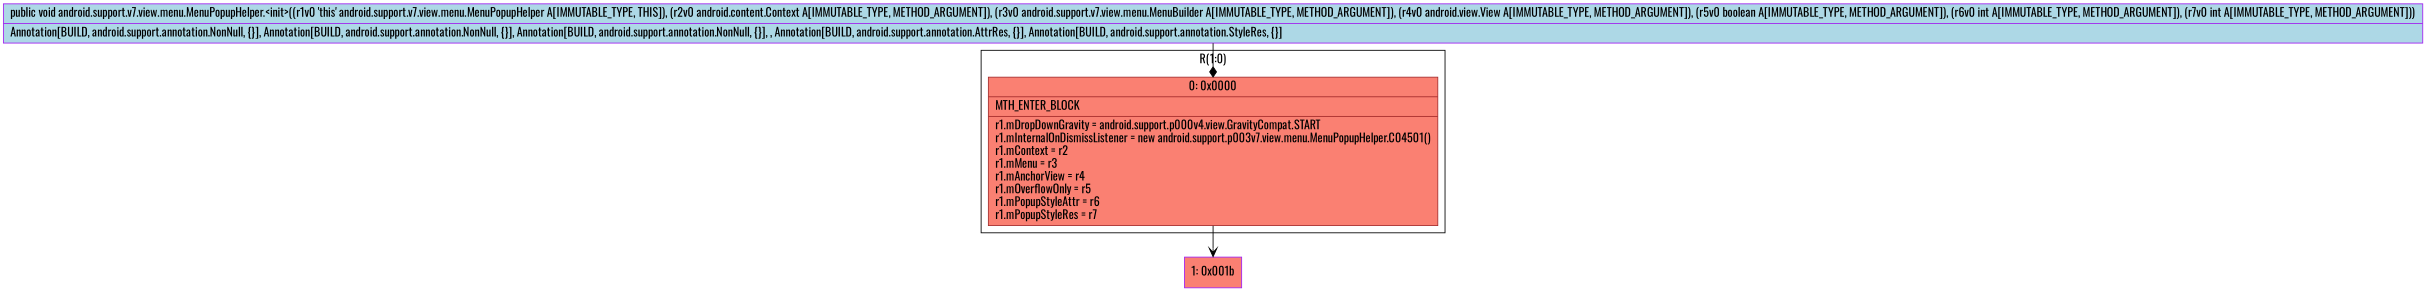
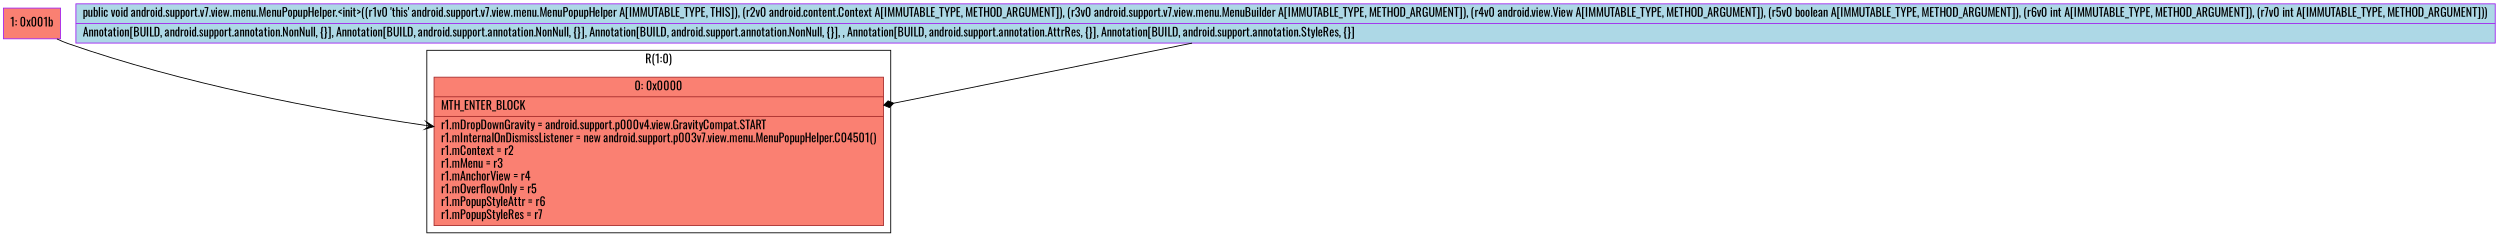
edge "0: 0x0000" -> "1: 0x001b": reversed
